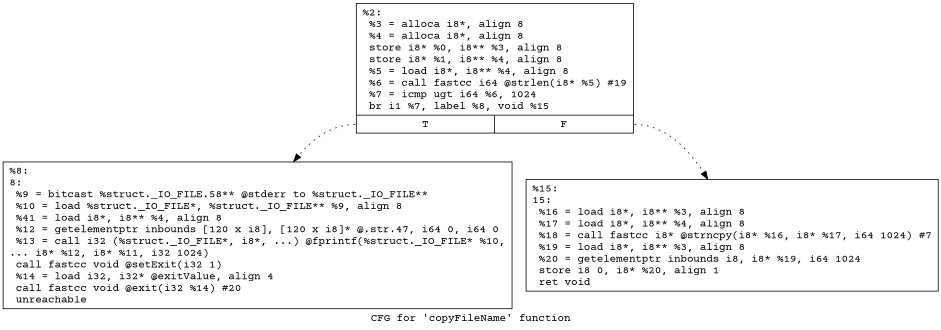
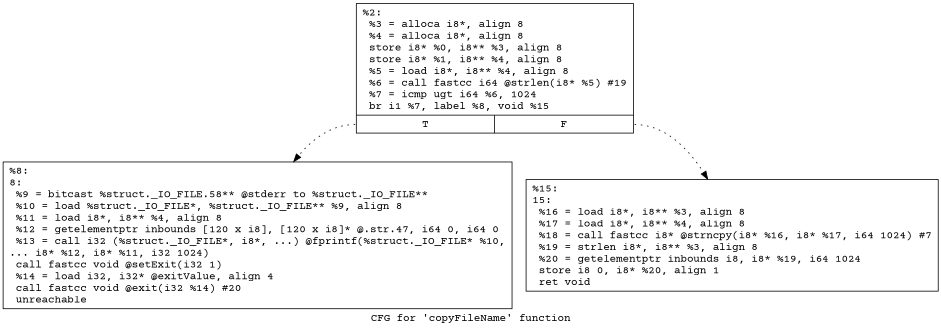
node "%8:": text "%41 = load i8*, i8** %4, align 8" -> "%11 = load i8*, i8** %4, align 8"
node "%15:": text "%19 = load i8*, i8** %3, align 8" -> "%19 = strlen i8*, i8** %3, align 8"
